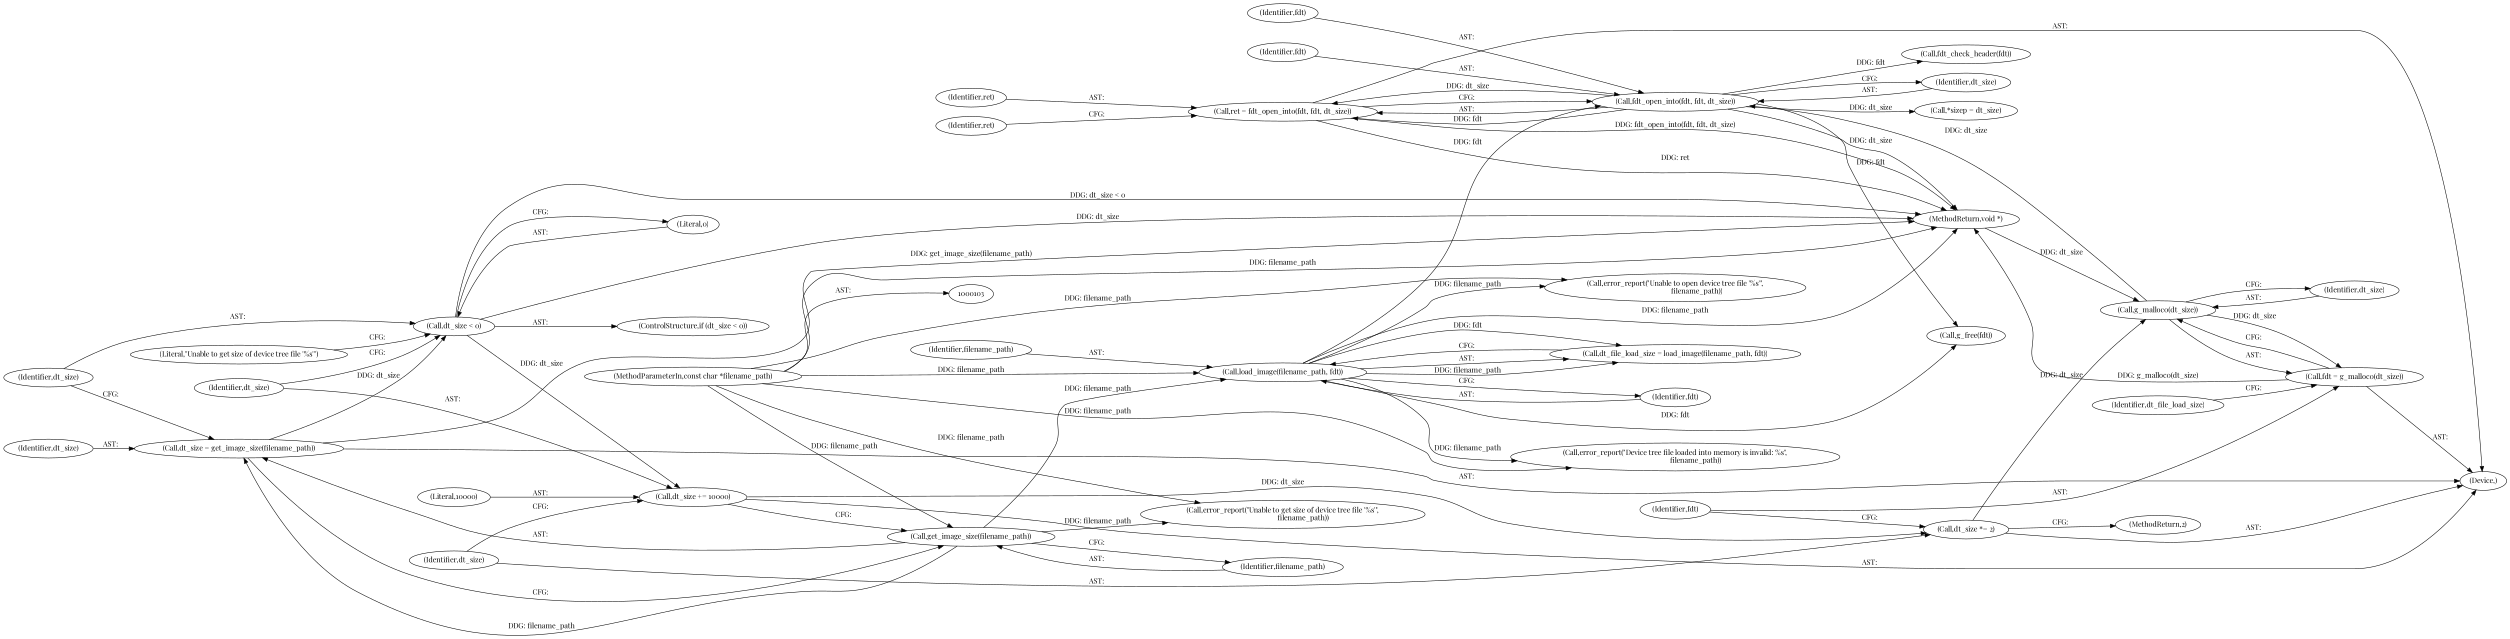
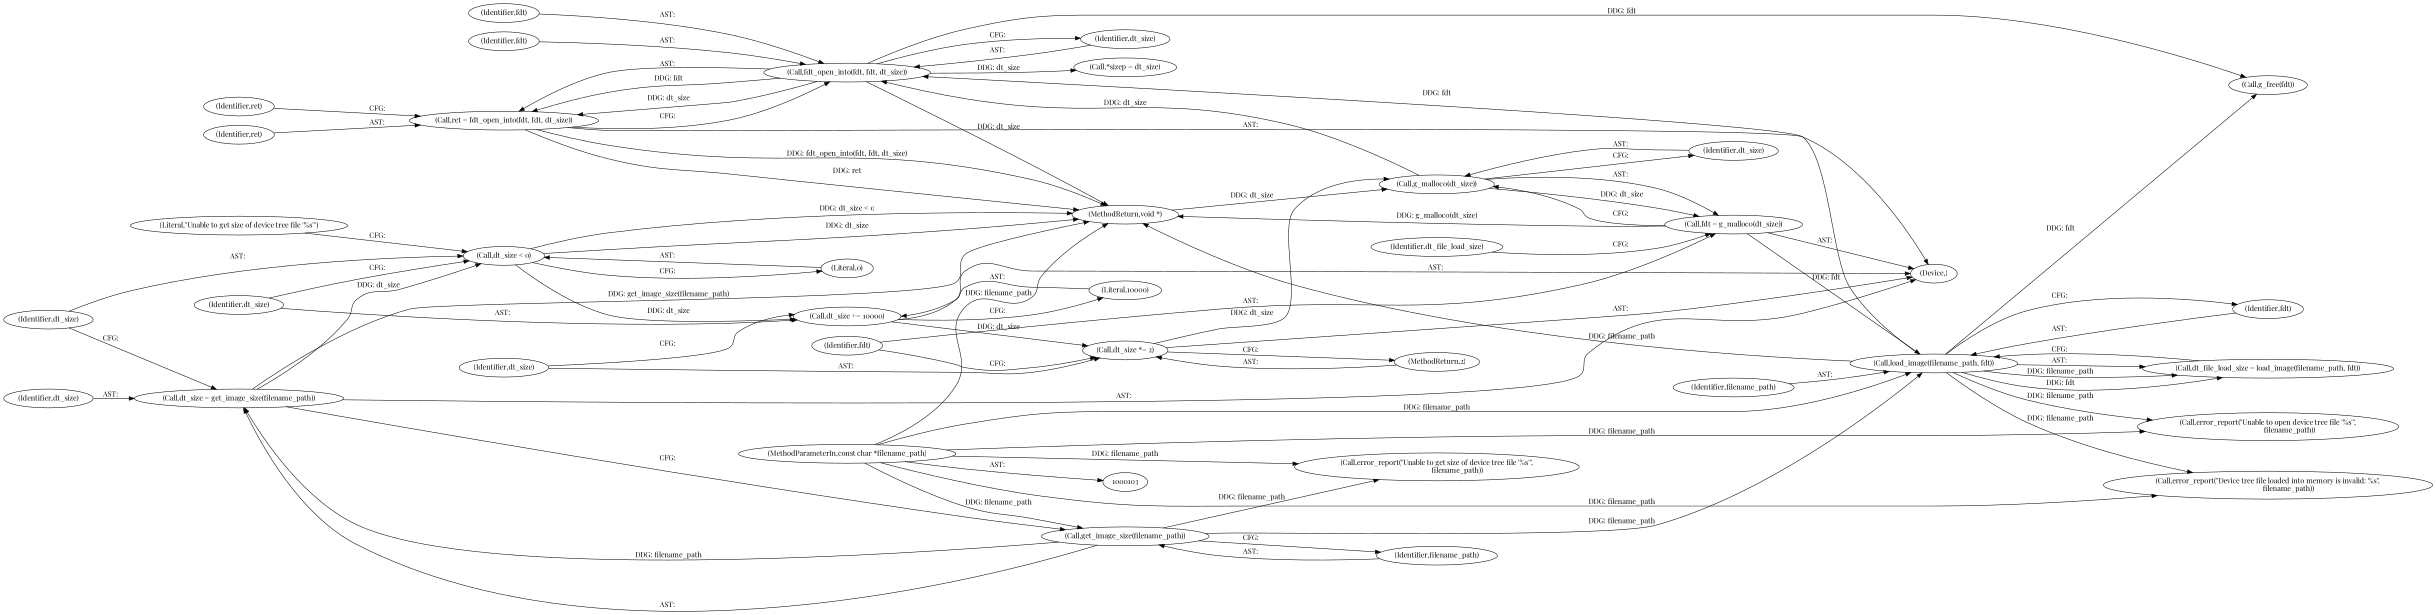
node "(Call,fdt_check_header(fdt))": removed
edge "(Call,fdt = g_malloc0(dt_size))" -> "(Call,load_image(filename_path, fdt))": added, label "DDG: fdt"
node "(ControlStructure,if (dt_size < 0))": removed
edge "(MethodReturn,2)" -> "(Call,dt_size *= 2)": added, label "AST:"
edge "(Call,dt_size += 10000)" -> "(Call,get_image_size(filename_path))": now "(Call,dt_size += 10000)" -> "(Literal,10000)"
